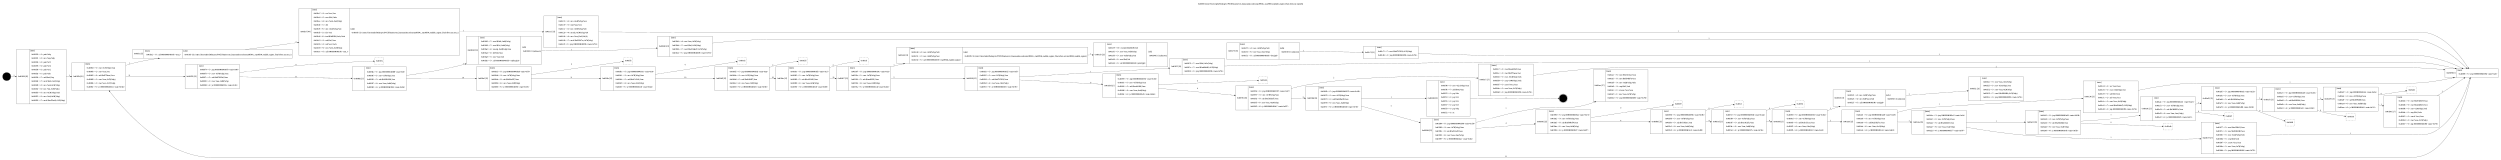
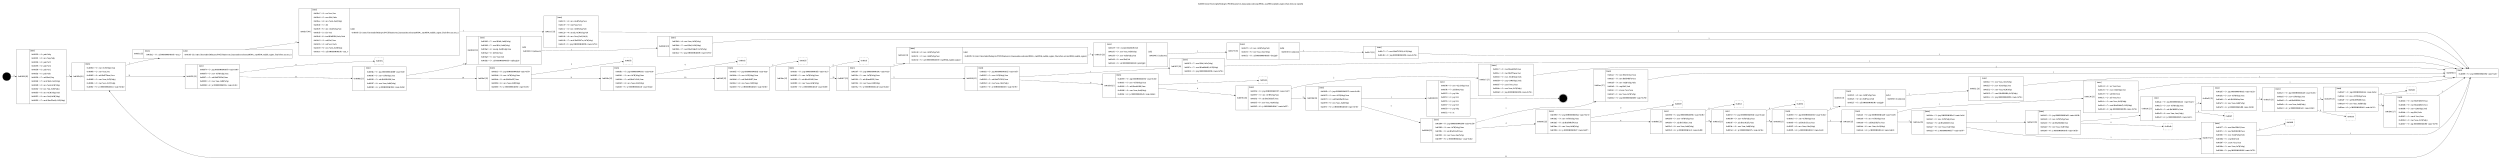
edge "0x401c59 [23]" -> "0x401c70 [15]": added, label "1"
edge "0x401aec [27]" -> "0x401f86 [5]": added, label "1"
edge "0x401b2c [21]" -> "0x401f86 [5]": added, label "1"
edge "0x4018d5 [25]" -> "0x4018ee [25]": removed, label "10"
edge "0x401a65 [25]" -> "0x401d88": now "0x401b77 [27]" -> "0x401d88"
